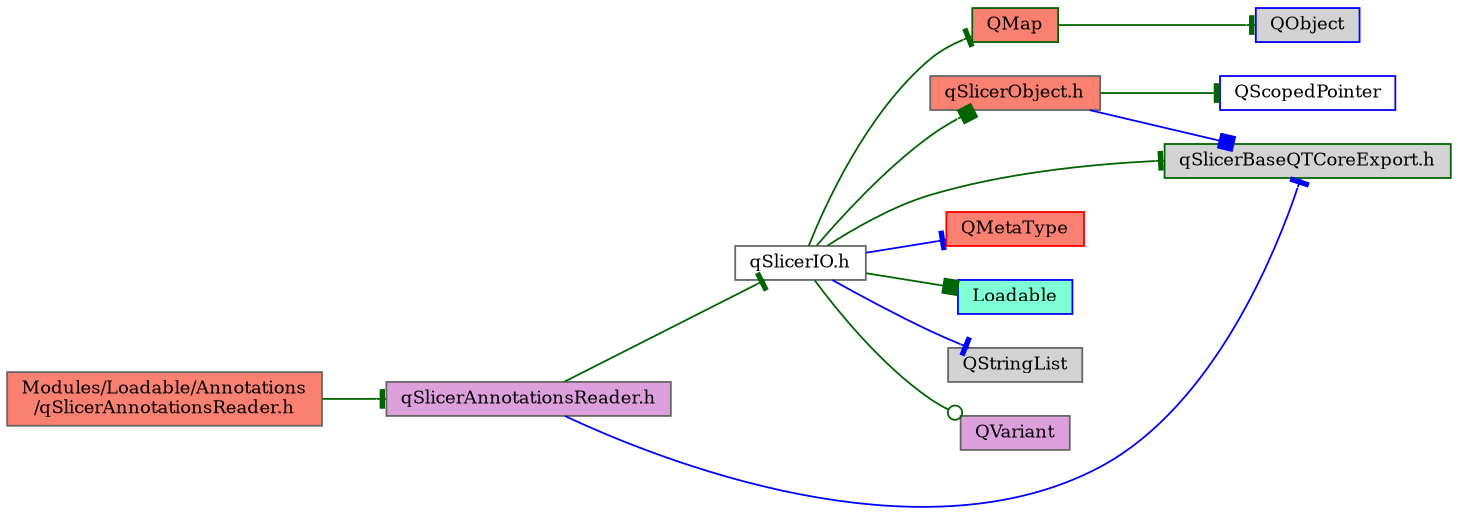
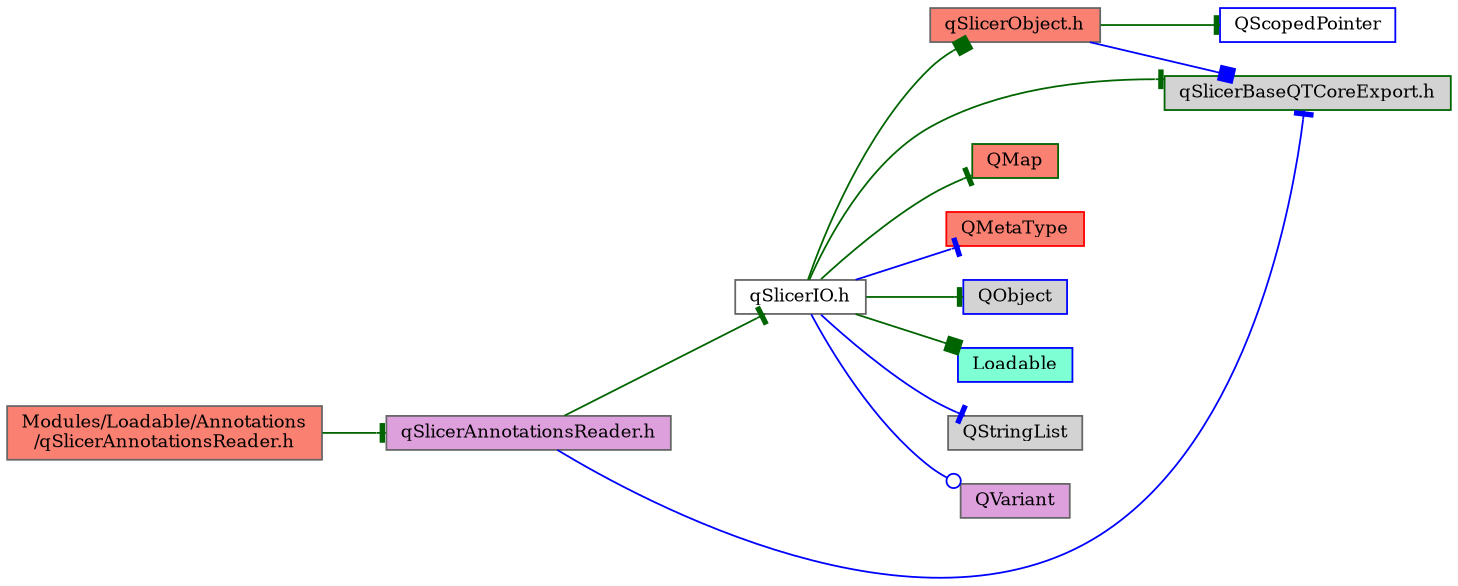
edge "QMap" -> "QObject": now "qSlicerIO.h" -> "QObject"
edge "qSlicerIO.h" -> "QVariant": color darkgreen -> blue
